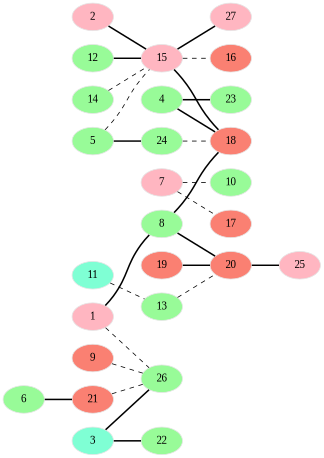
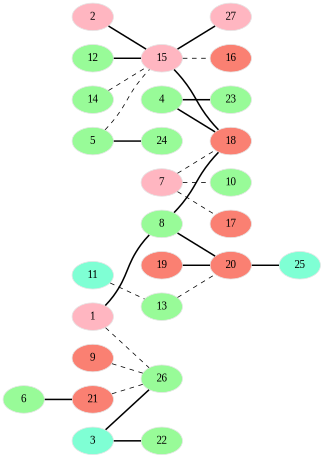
edge "24" -- "18": now "7" -- "18"
node "25": fillcolor lightpink -> aquamarine
